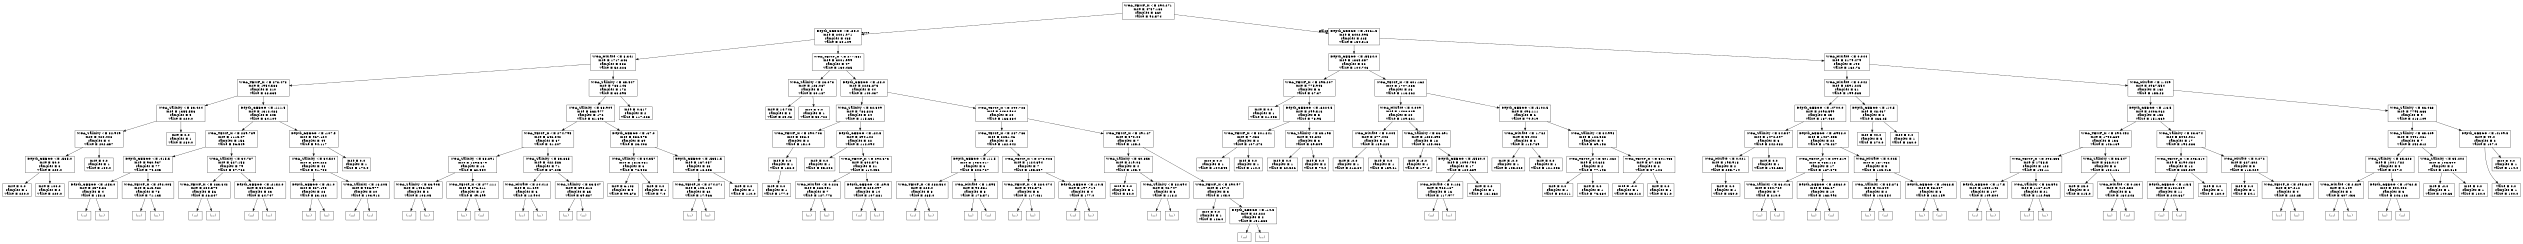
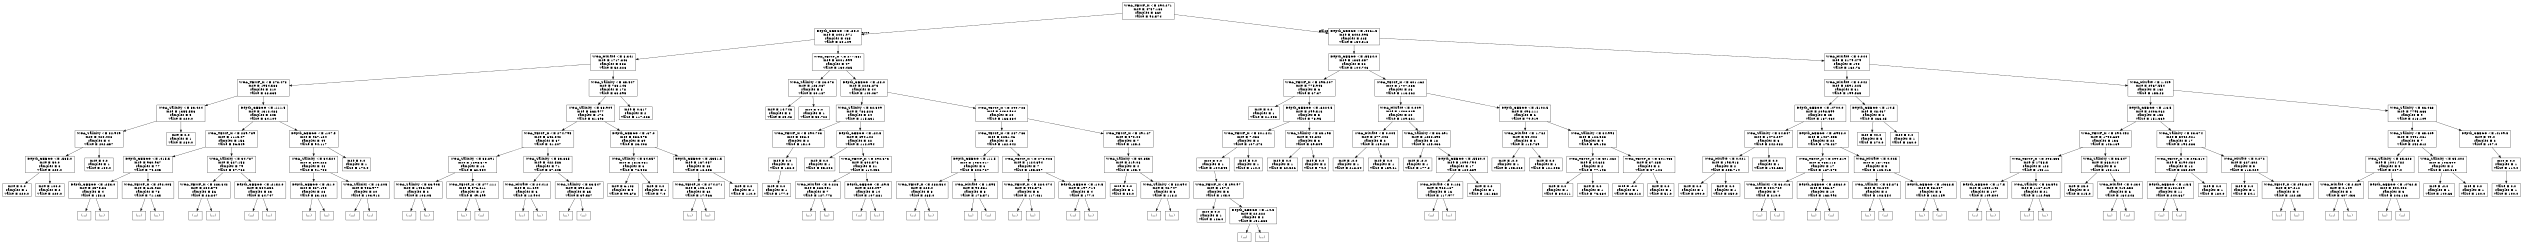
edge "WOA_TEMP_K <= 291.27 mse = 570.08 samples = 7 value = 125.2" -> "WOA_TEMP_K <= 290.97 mse = 137.0 samples = 3 value = 145.0": now "mse = 0.0 samples = 1 value = 104.545" -> "WOA_TEMP_K <= 290.97 mse = 137.0 samples = 3 value = 145.0"
edge "Depth_GEBCO <= -4109.5 mse = 49.0 samples = 2 value = 107.0" -> "value = 0.0 samples = 1 value = 100.0": now "mse = 0.0 samples = 1 value = 114.0" -> "value = 0.0 samples = 1 value = 100.0"
node "mse = 0.0 samples = 1 value = 290.0": added
